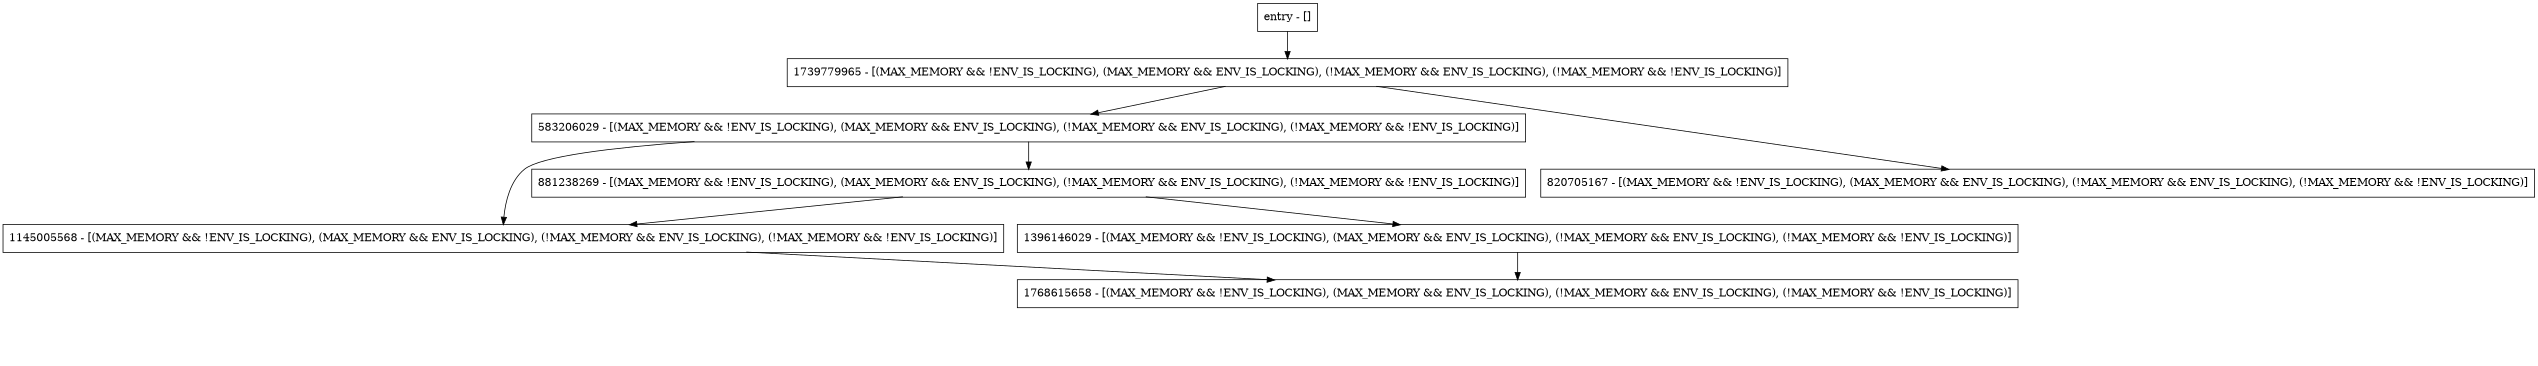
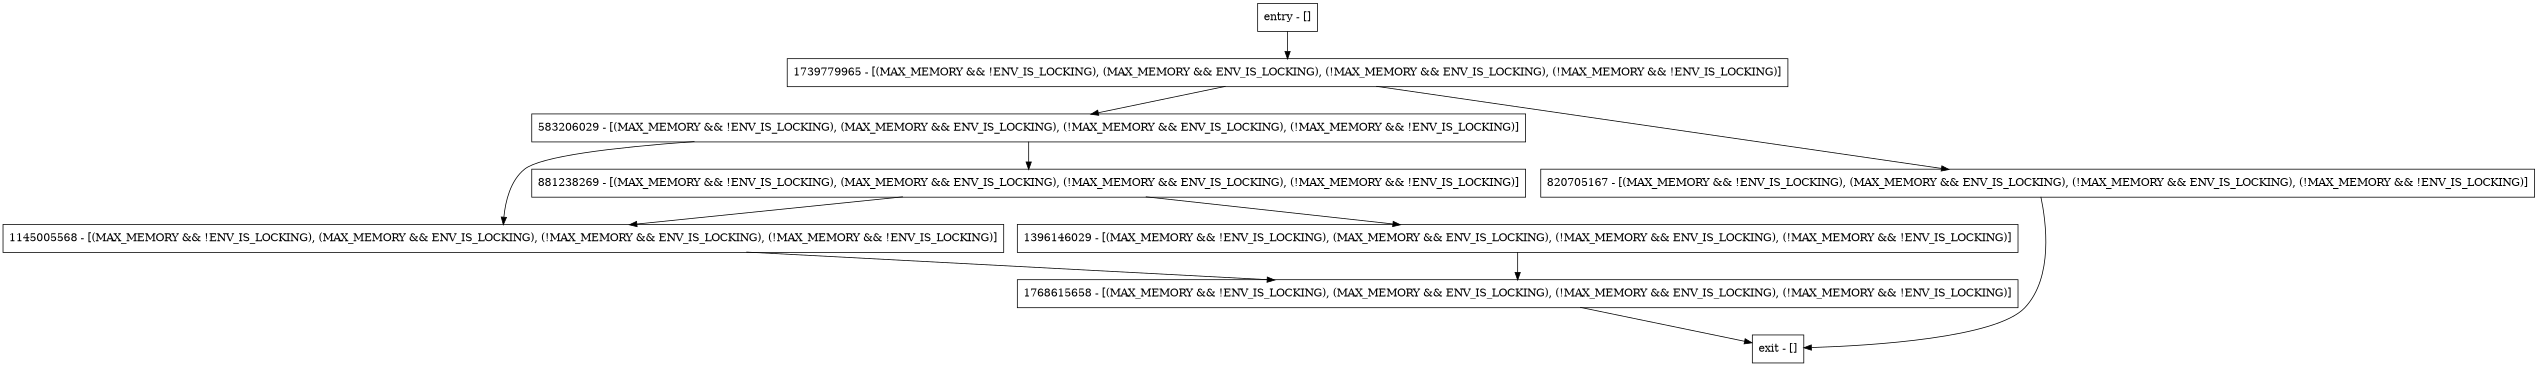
node "exit - []": added
